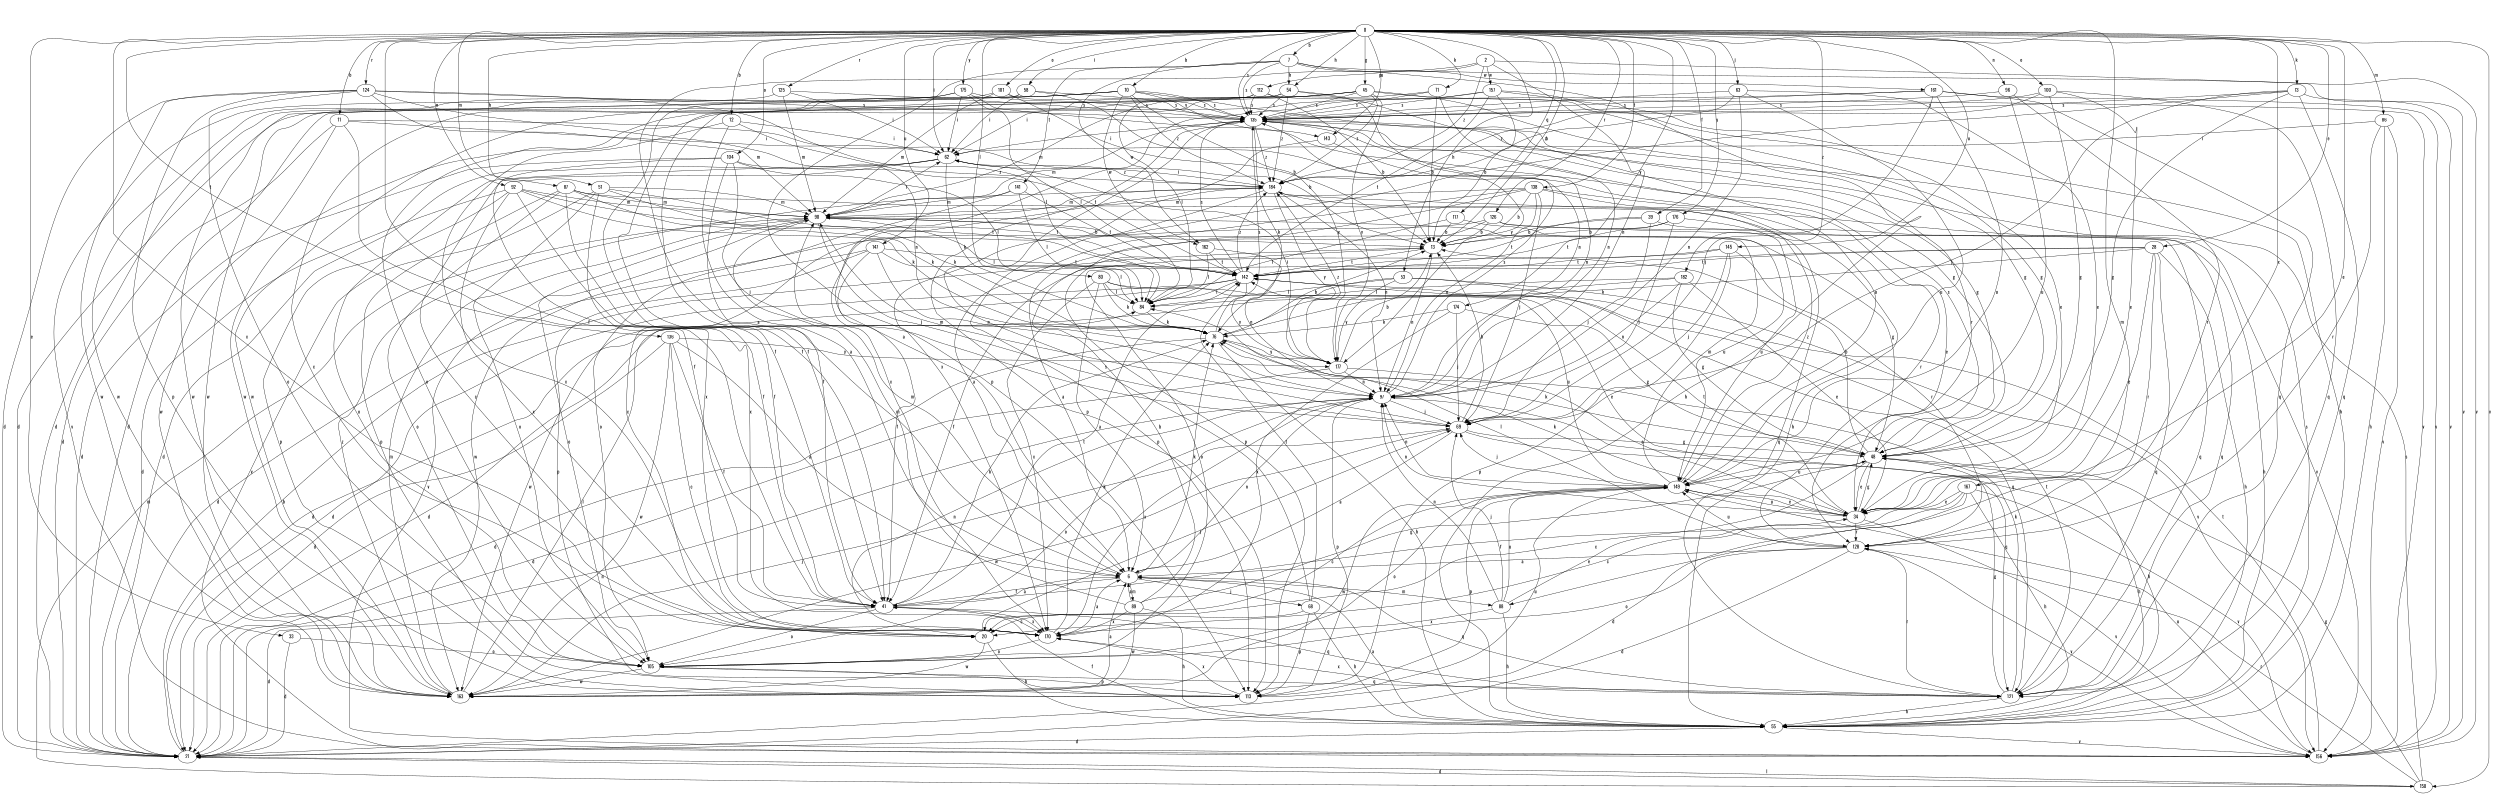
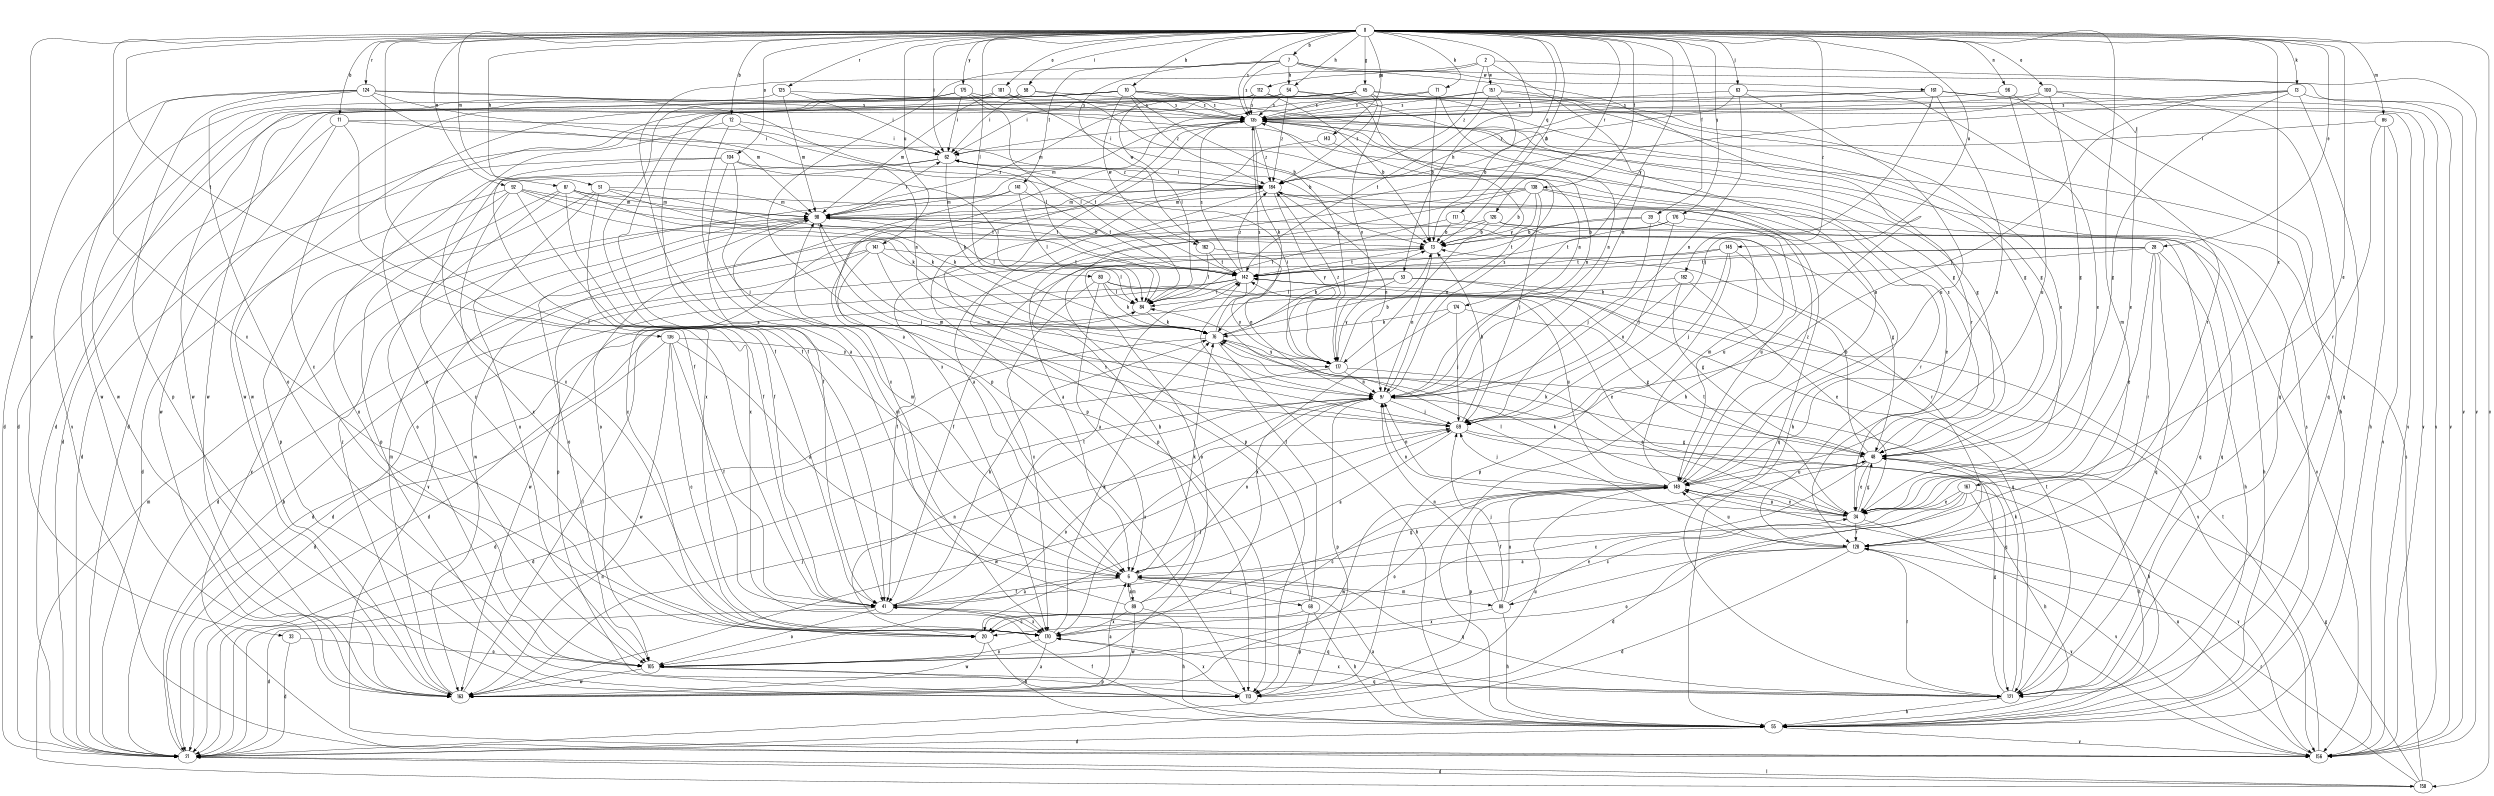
edge "10" -> "143": now "10" -> "156"
edge "62" -> "27": removed, label "d"
edge "182" -> "84": removed, label "l"
edge "170" -> "6": now "170" -> "163"
